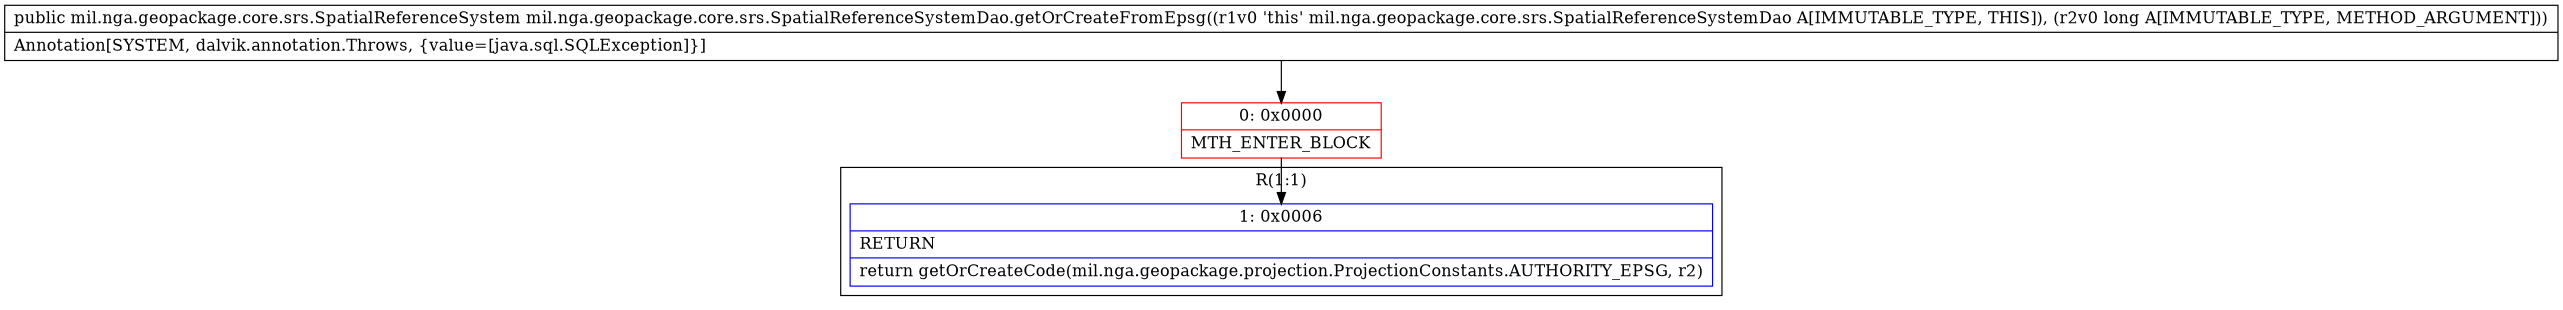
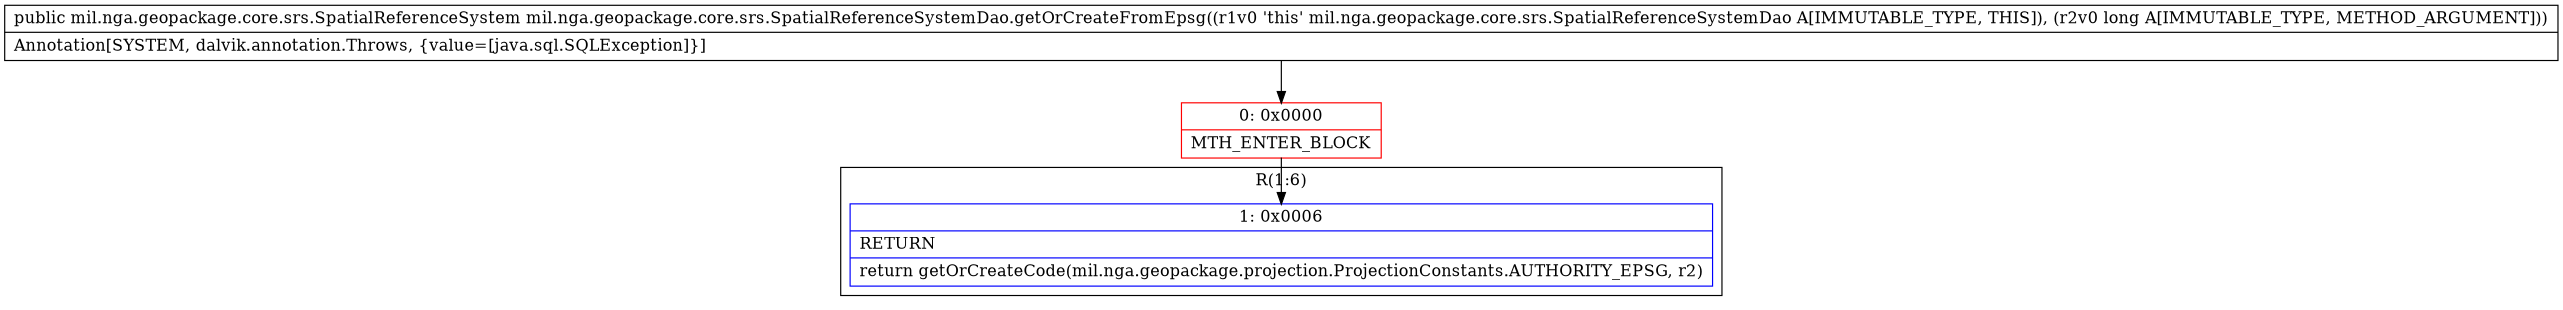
cluster "R(1:1)": label "R(1:1)" -> "R(1:6)"
